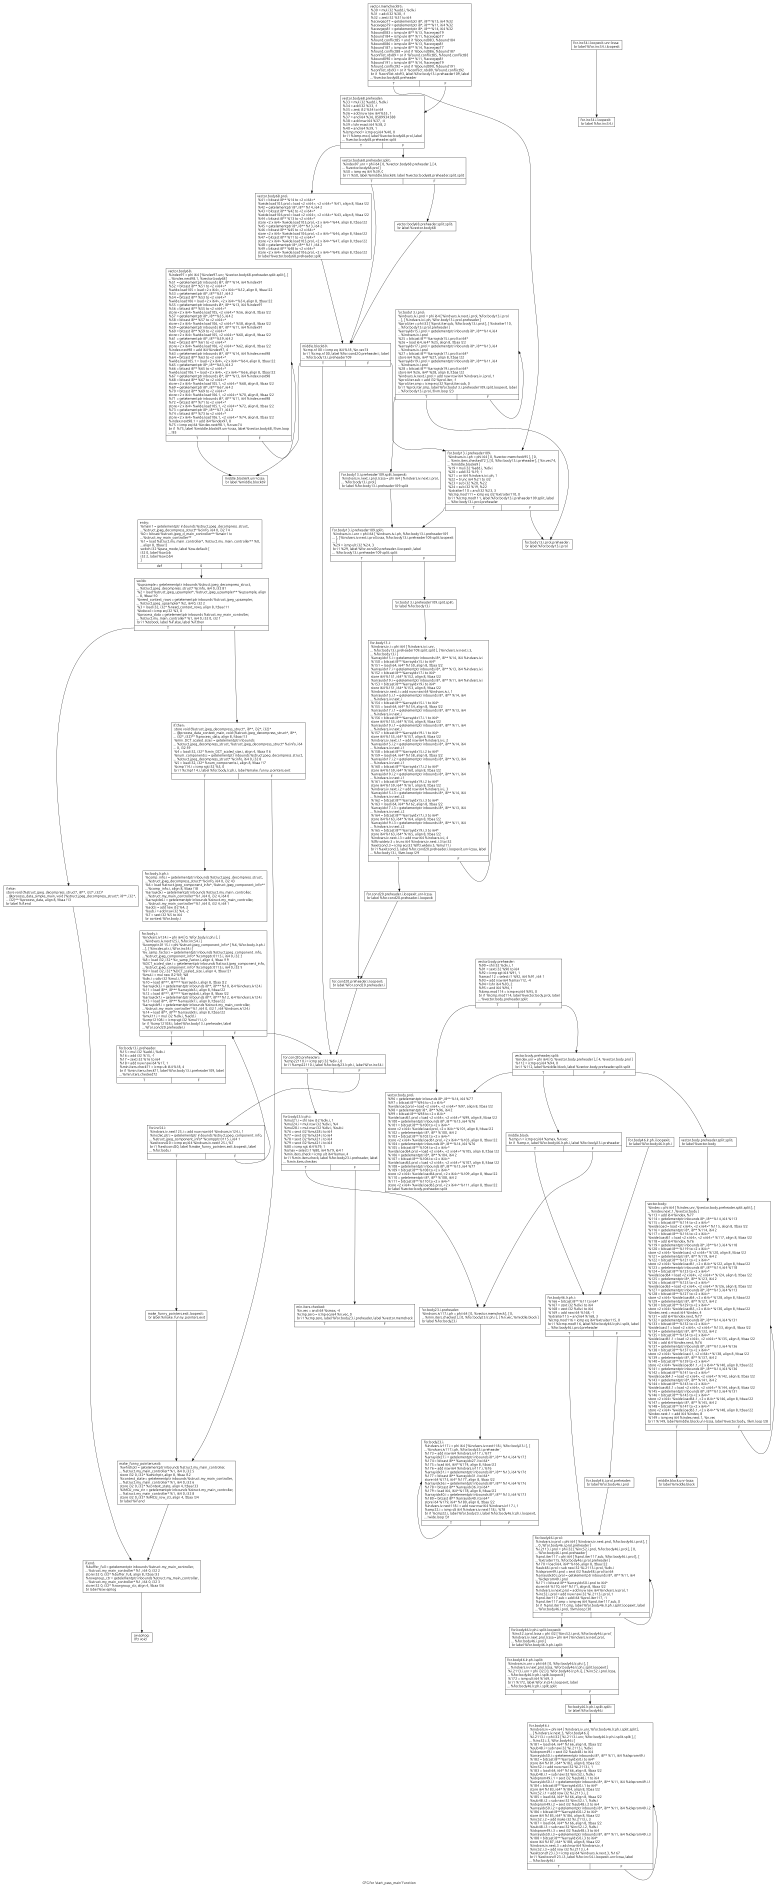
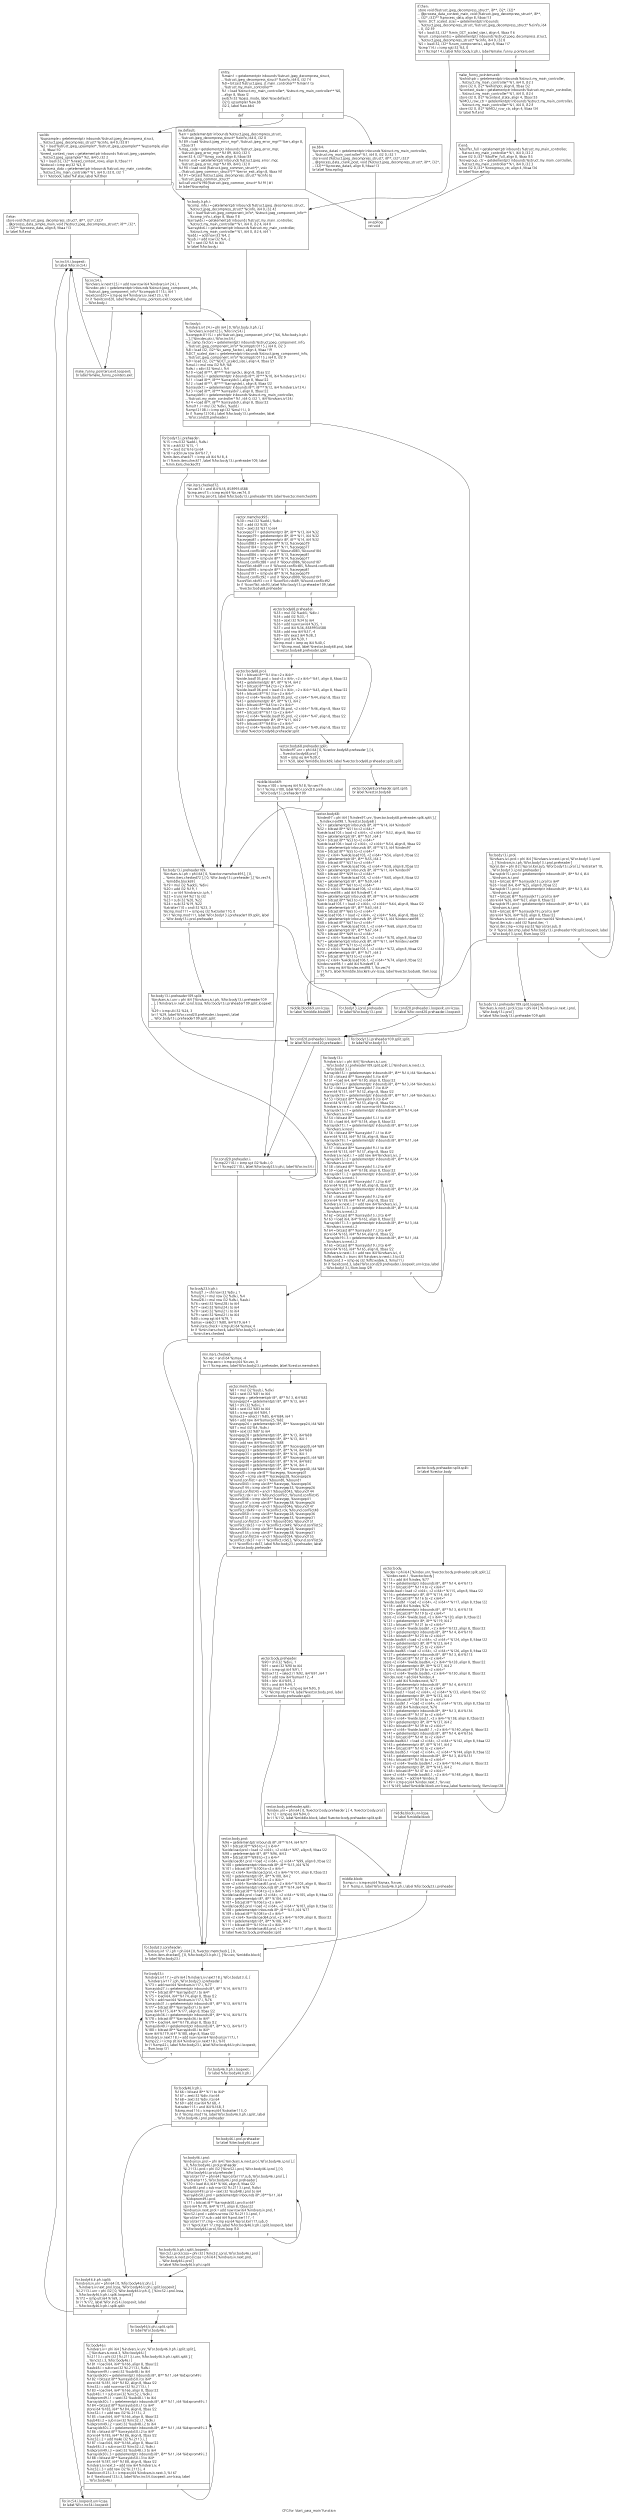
node "sw.default:": added
node "sw.bb4:": added
edge "for.inc54.i.loopexit:" -> "for.inc54.i:": added
edge "vector.body68.preheader.split.split:" -> "middle.block69:": now "vector.body68.preheader.split.split:" -> "vector.body68:"
edge "vector.body68.prol:" -> "middle.block69:": now "vector.body68.prol:" -> "vector.body68.preheader.split:"
node "min.iters.checked72:": added
edge "for.body13.i.preheader109.split.loopexit:" -> "for.body13.i.preheader109.split:": removed
node "entry:": text "i32 0, label %sw.bb" -> "i32 0, upsampler %sw.bb"
edge "for.body13.i.preheader109.split:" -> "for.body13.i.preheader109.split.split:": removed
edge "for.body13.i.preheader:" -> "for.body13.i.preheader109:": added
edge "sw.bb:" -> "if.then:": now "sw.bb:" -> "for.body.lr.ph.i:"
edge "for.body13.i:" -> "for.cond20.preheader.i.loopexit.unr-lcssa:": now "for.body13.i:" -> "for.body23.lr.ph.i:"
node "for.body.lr.ph.i:": text "br context %for.body.i" -> "br label %for.body.i"
edge "for.body.i:" -> "for.cond20.preheader.i:": now "for.body.i:" -> "for.cond20.preheader.i.loopexit:"
edge "vector.body.preheader.split:" -> "vector.body.preheader.split.split:": removed
edge "if.else:" -> "if.end:": now "if.else:" -> "for.inc54.i.loopexit:"
edge "for.body46.lr.ph.i.split:" -> "for.inc54.i.loopexit:": added
node "vector.body:": text "%index.next = exact i64 %index, 4" -> "%index.next = add i64 %index, 4"
edge "make_funny_pointers.exit.loopexit:" -> "make_funny_pointers.exit:": now "make_funny_pointers.exit.loopexit:" -> "for.inc54.i.loopexit:"
edge "for.body46.lr.ph.i:" -> "for.body46.i.prol:": now "for.body46.lr.ph.i:" -> "for.body46.lr.ph.i.split:"
node "vector.memcheck:": added
node "for.body46.i.prol.preheader:": text "br label %for.body46.i.prol" -> "br label %iter.body46.i.prol"
node "for.body23.i:": text "... !wide.loop !31" -> "... !llvm.loop !31"
node "sw.epilog:": text "lftr void" -> "ret void"
edge "min.iters.checked:" -> "for.body23.i.preheader:": added
edge "middle.block.unr-lcssa:" -> "middle.block:": added
edge "for.body23.i:" -> "for.body46.lr.ph.i.loopexit:": added
edge "for.body46.i:" -> "for.inc54.i.loopexit.unr-lcssa:": added
